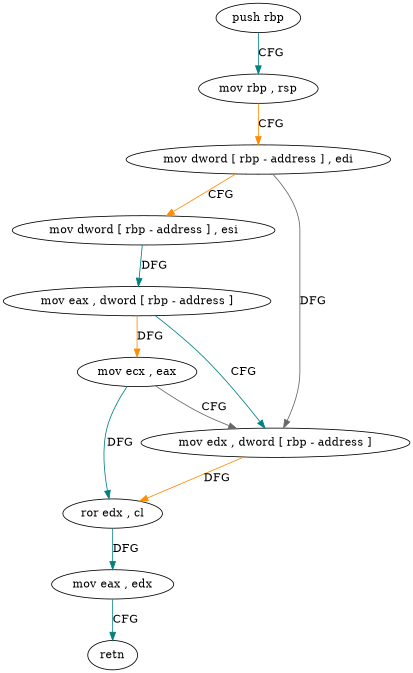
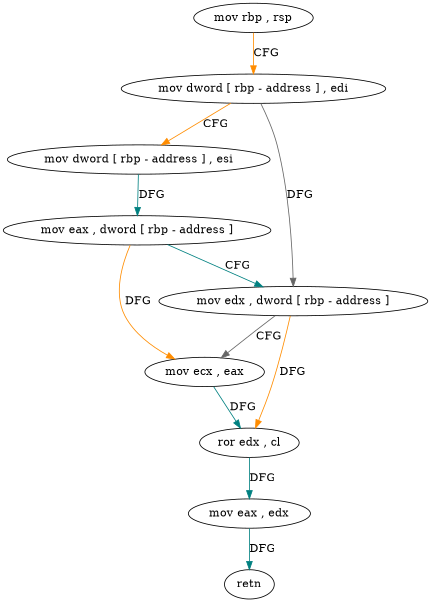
node "push rbp": removed
edge "mov ecx , eax" -> "mov edx , dword [ rbp - address ]": reversed
edge "mov eax , edx" -> "retn": label "CFG" -> "DFG"
